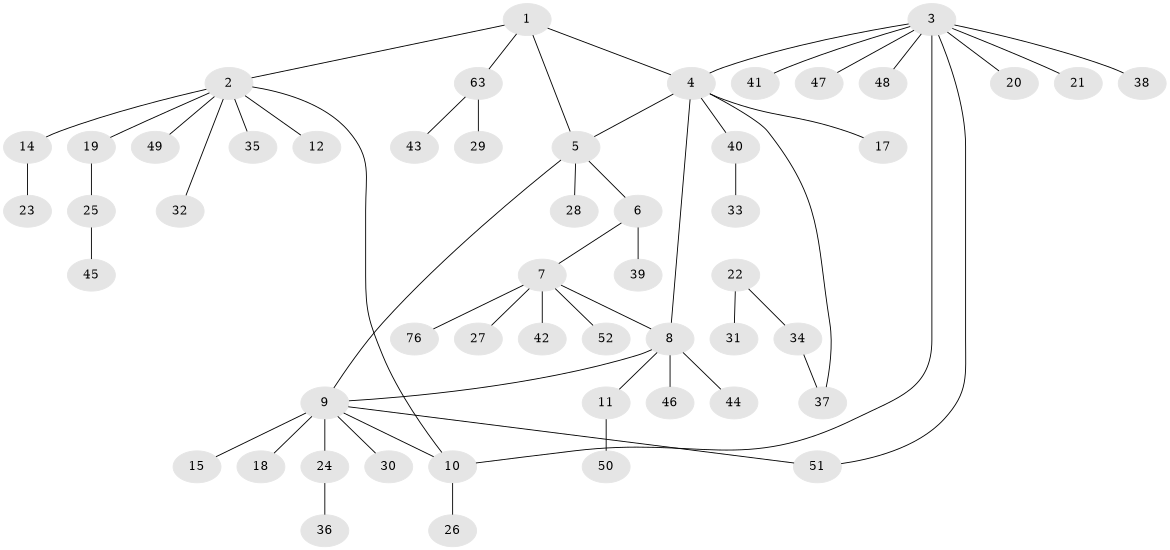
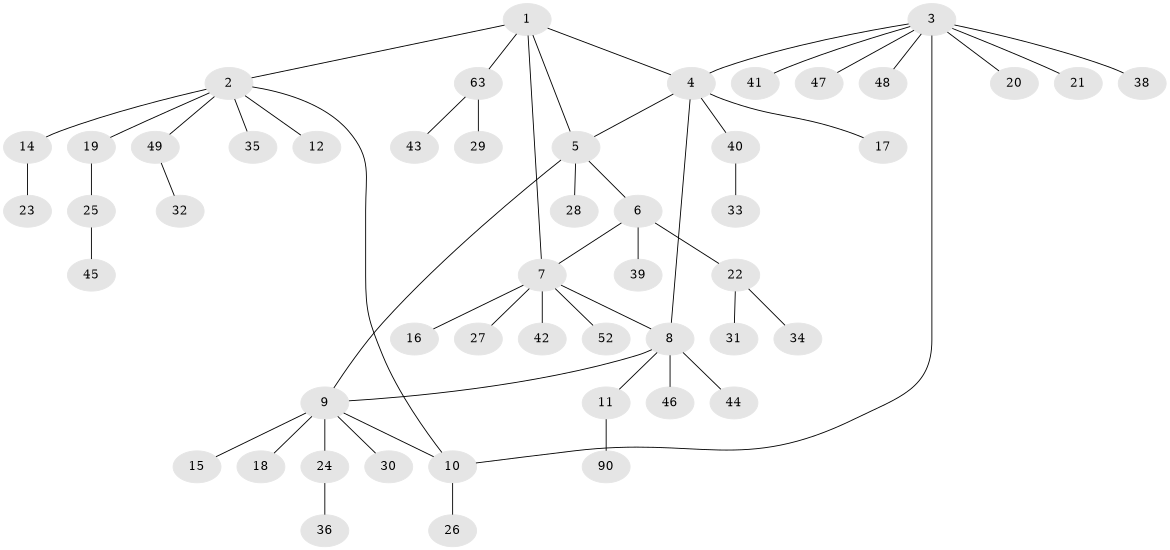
edge "2" -- "32": now "49" -- "32"
edge "1" -- "7": added
edge "6" -- "22": added
node "76": label "76" -> "16"
node "37": removed
node "50": label "50" -> "90"
node "51": removed
